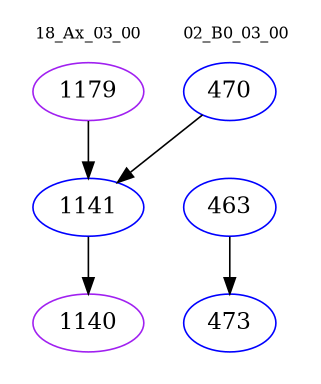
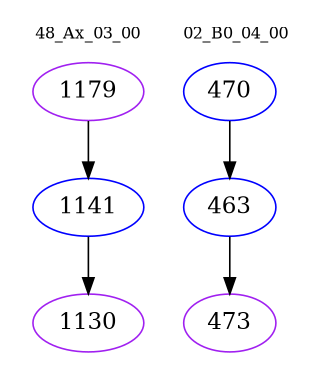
cluster "18_Ax_03_00": label "18_Ax_03_00" -> "48_Ax_03_00"
cluster "02_B0_03_00": label "02_B0_03_00" -> "02_B0_04_00"
edge "470" -> "1141": now "470" -> "463"
node "1140": label "1140" -> "1130"
node "473": color blue -> purple
